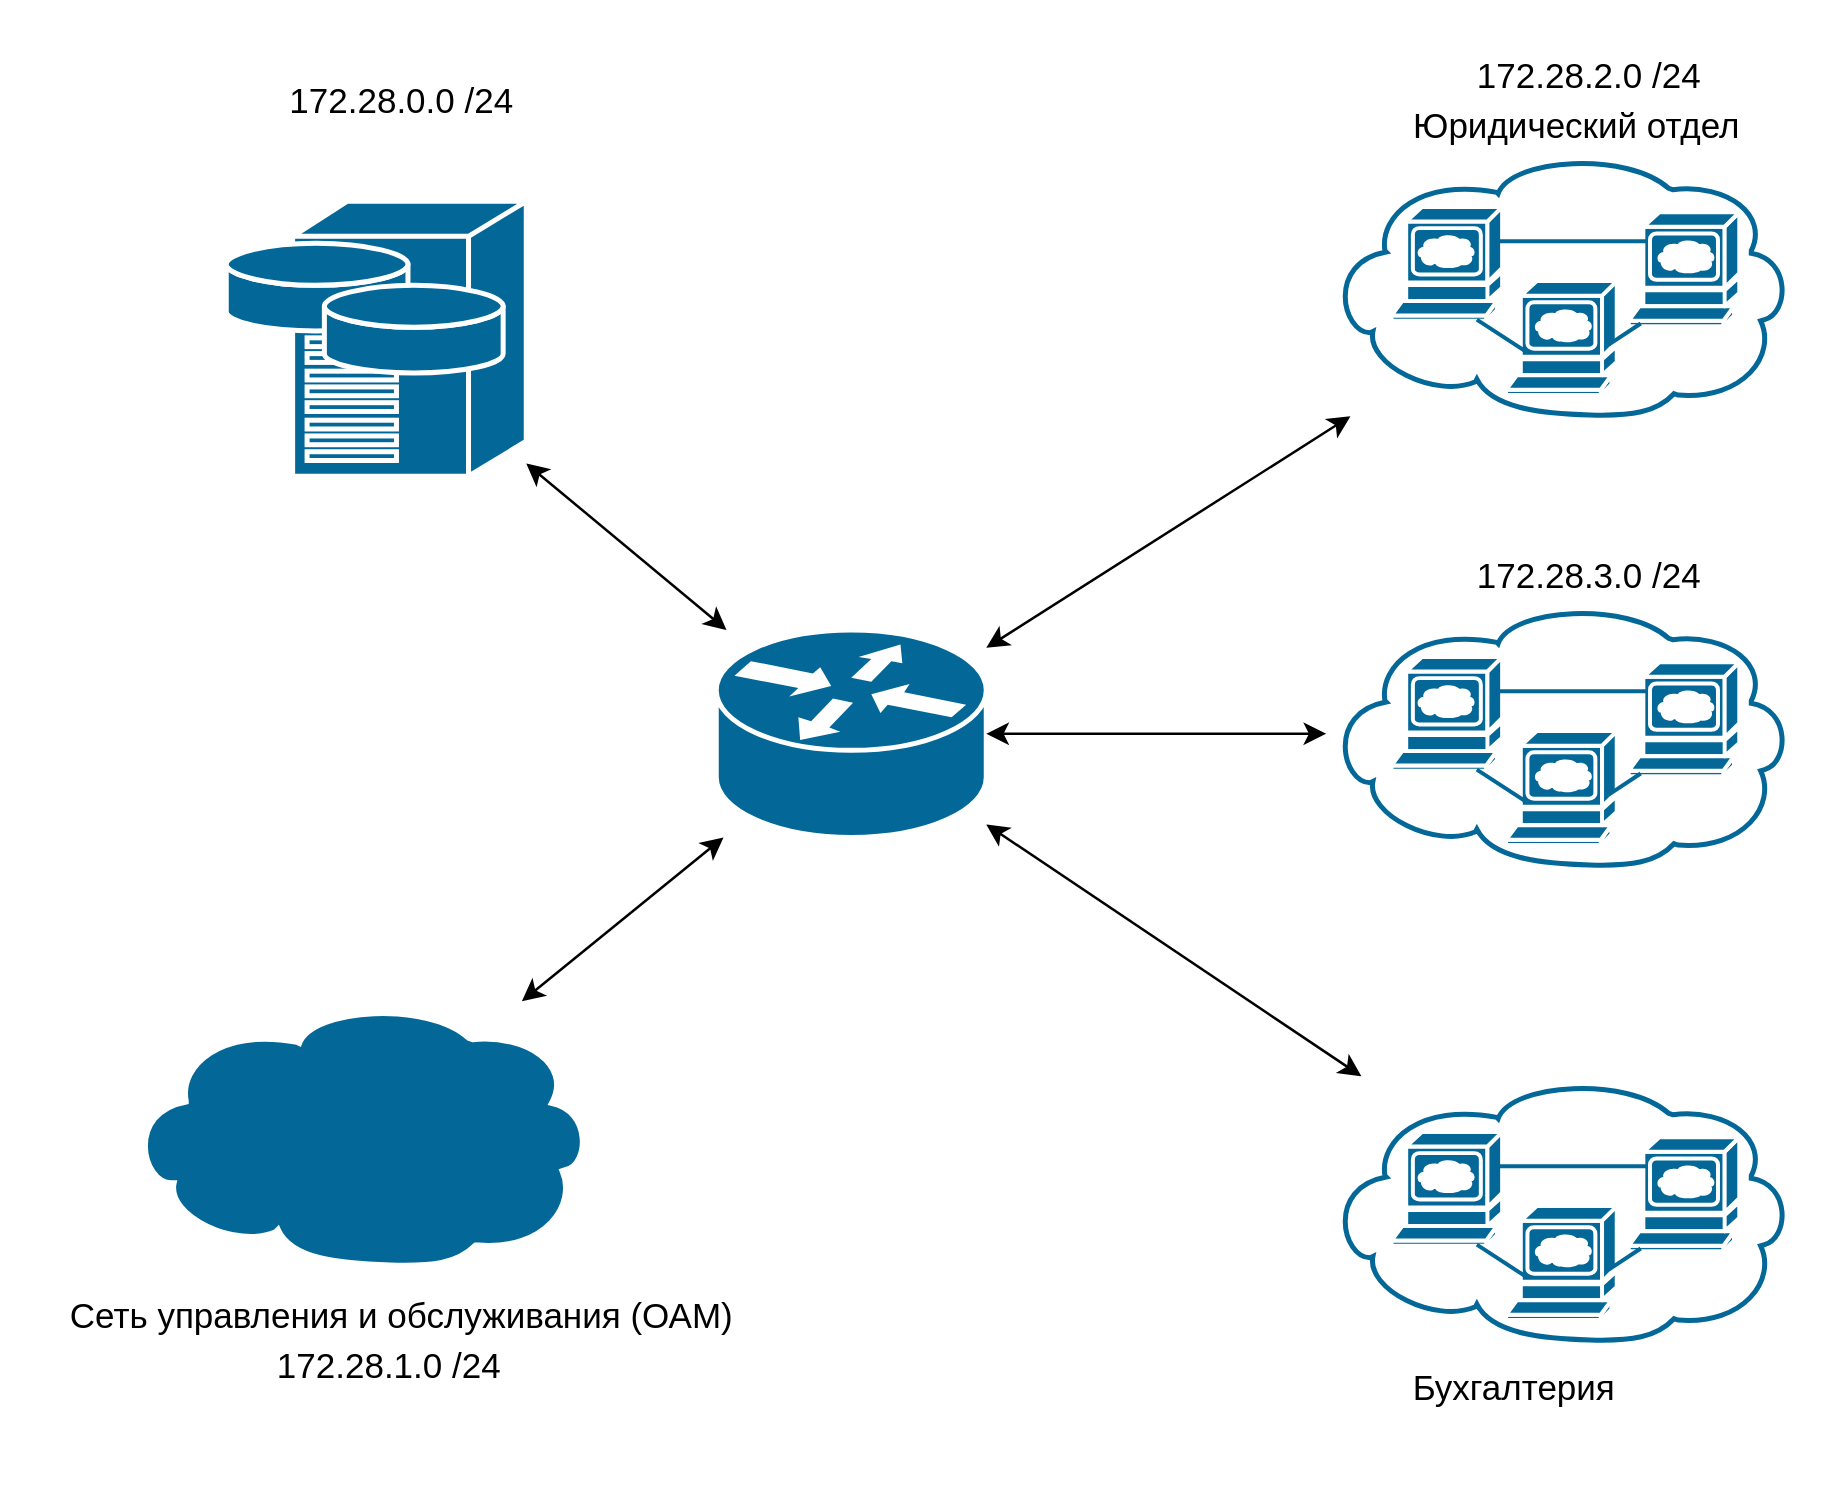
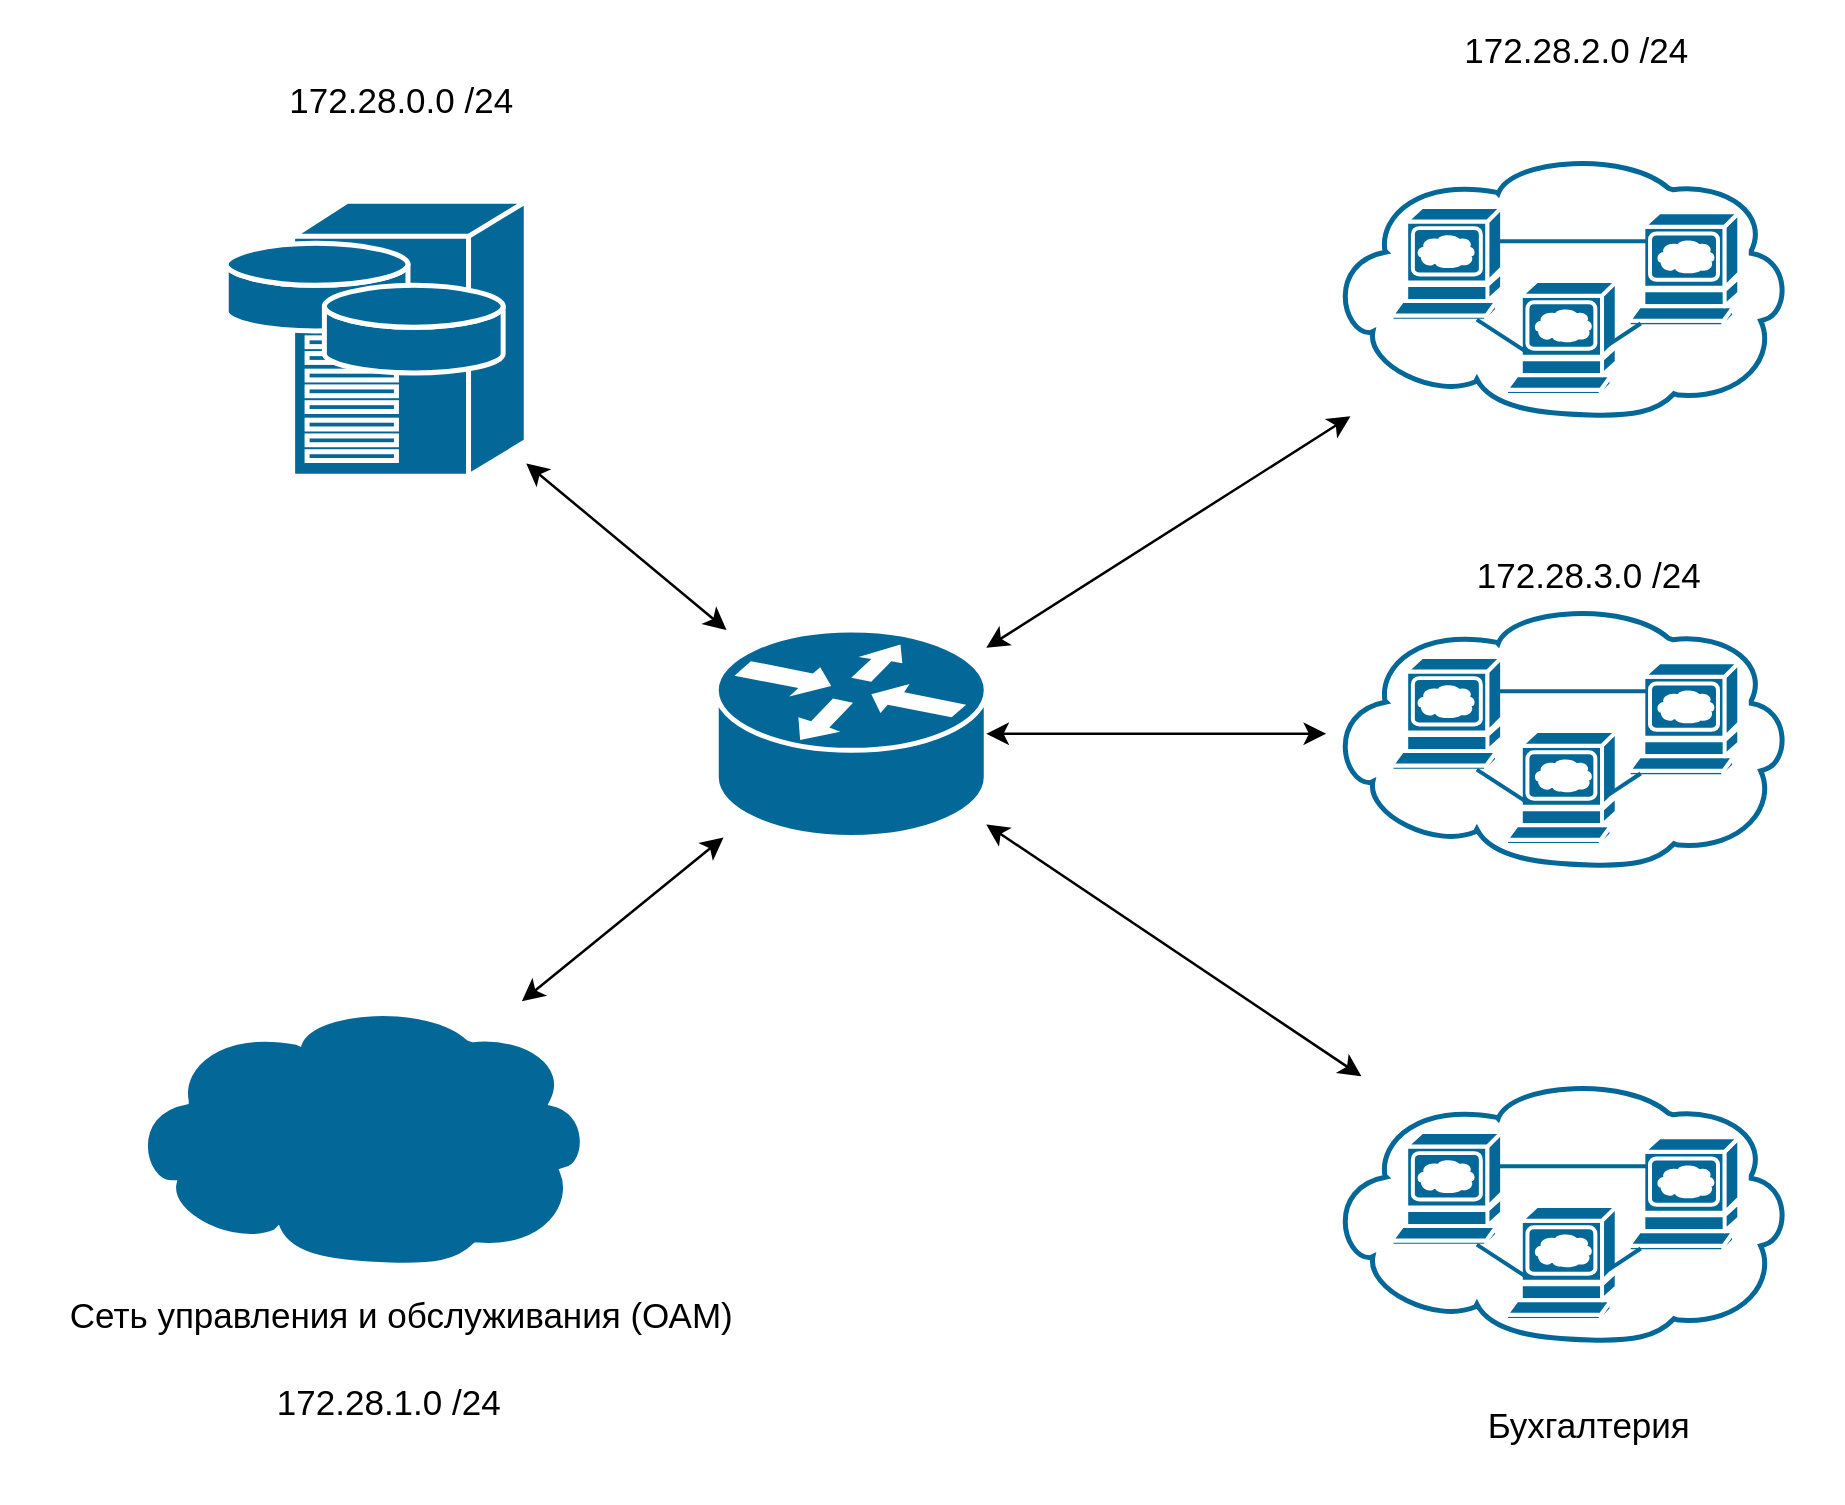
node "172.28.2.0 /24": moved (1589, 76) -> (1576, 51)
node "Юридический отдел": removed
node "172.28.1.0 /24": moved (389, 1366) -> (389, 1404)
node "Бухгалтерия": moved (1514, 1389) -> (1589, 1426)
